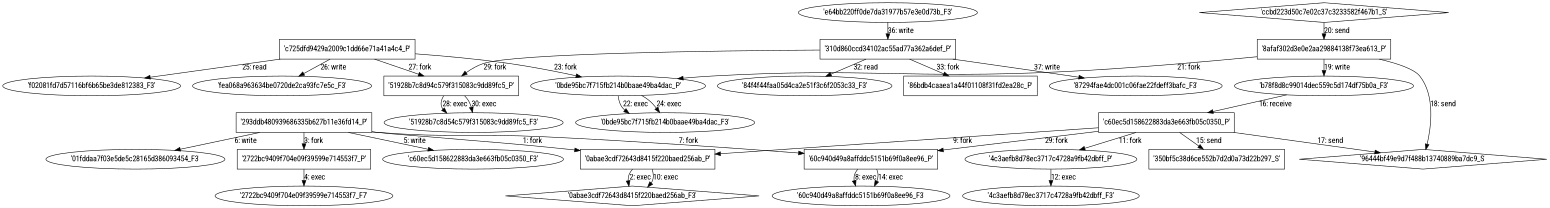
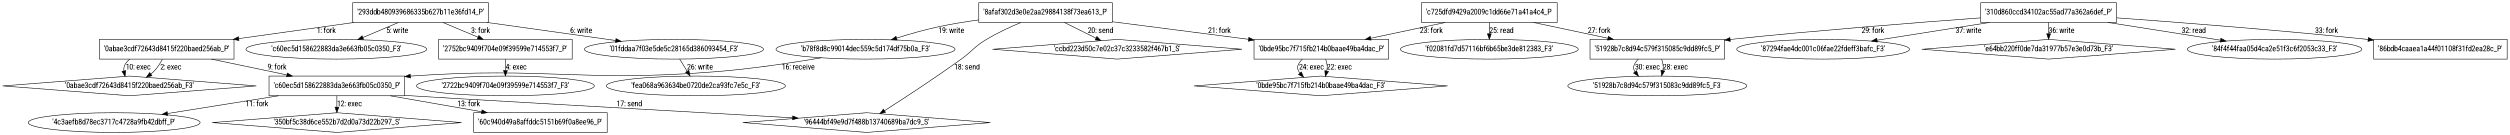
node "'e64bb220ff0de7da31977b57e3e0d73b_F3'": shape ellipse -> diamond
edge "'e64bb220ff0de7da31977b57e3e0d73b_F3'" -> "'310d860ccd34102ac55ad77a362a6def_P'": reversed
edge "'ccbd223d50c7e02c37c3233582f467b1_S'" -> "'8afaf302d3e0e2aa29884138f73ea613_P'": reversed
edge "'c725dfd9429a2009c1dd66e71a41a4c4_P'" -> "'fea068a963634be0720de2ca93fc7e5c_F3'": now "'01fddaa7f03e5de5c28165d386093454_F3'" -> "'fea068a963634be0720de2ca93fc7e5c_F3'"
node "'51928b7c8d94c579f315083c9dd89fc5_P'": label "'51928b7c8d94c579f315083c9dd89fc5_P'" -> "'51928b7c8d94c579f315085c9dd89fc5_P'"
node "'0bde95bc7f715fb214b0baae49ba4dac_P'": shape ellipse -> box
node "'51928b7c8d54c579f315083c9dd89fc5_F3'": label "'51928b7c8d54c579f315083c9dd89fc5_F3'" -> "'51928b7c8d94c579f315083c9dd89fc5_F3'"
node "'0bde95bc7f715fb214b0baae49ba4dac_F3'": shape ellipse -> diamond
edge "'293ddb480939686335b627b11e36fd14_P'" -> "'60c940d49a8affddc5151b69f0a8ee96_P'": removed, label "7: fork"
edge "'c60ec5d158622883da3e663fb05c0350_P'" -> "'0abae3cdf72643d8415f220baed256ab_P'": reversed
edge "'c60ec5d158622883da3e663fb05c0350_P'" -> "'60c940d49a8affddc5151b69f0a8ee96_P'": label "29: fork" -> "13: fork"
edge "'c60ec5d158622883da3e663fb05c0350_P'" -> "'350bf5c38d6ce552b7d2d0a73d22b297_S'": label "15: send" -> "12: exec"
node "'2722bc9409f704e09f39599e714553f7_P'": label "'2722bc9409f704e09f39599e714553f7_P'" -> "'2752bc9409f704e09f39599e714553f7_P'"
node "'350bf5c38d6ce552b7d2d0a73d22b297_S'": shape box -> diamond
node "'96444bf49e9d7f488b13740889ba7dc9_S'": label "'96444bf49e9d7f488b13740889ba7dc9_S'" -> "'96444bf49e9d7f488b13740689ba7dc9_S'"
node "'2722bc9409f704e09f39599e714553f7_F7'": label "'2722bc9409f704e09f39599e714553f7_F7'" -> "'2722bc9409f704e09f39599e714553f7_F3'"
node "'60c940d49a8affddc5151b69f0a8ee96_F3'": removed
node "'4c3aefb8d78ec3717c4728a9fb42dbff_F3'": removed
